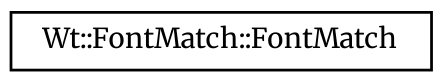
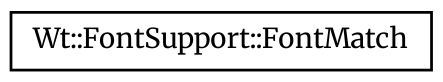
node "Wt::FontMatch::FontMatch": label "Wt::FontMatch::FontMatch" -> "Wt::FontSupport::FontMatch"
